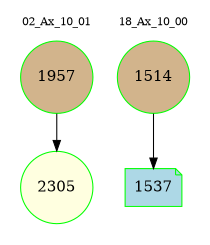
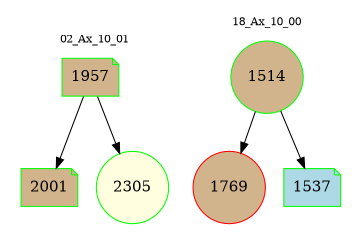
node "1957": shape circle -> note
node "2001": added
node "1769": added
